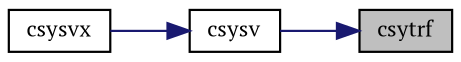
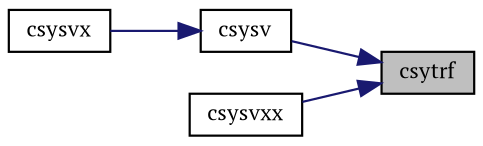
node "csysvxx": added
